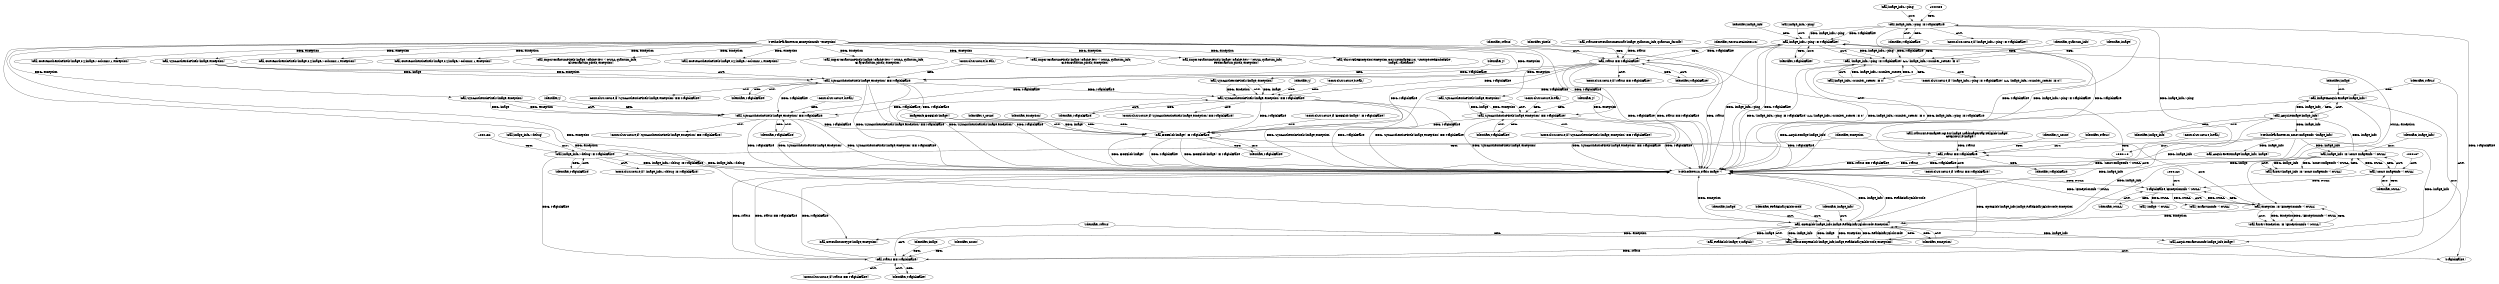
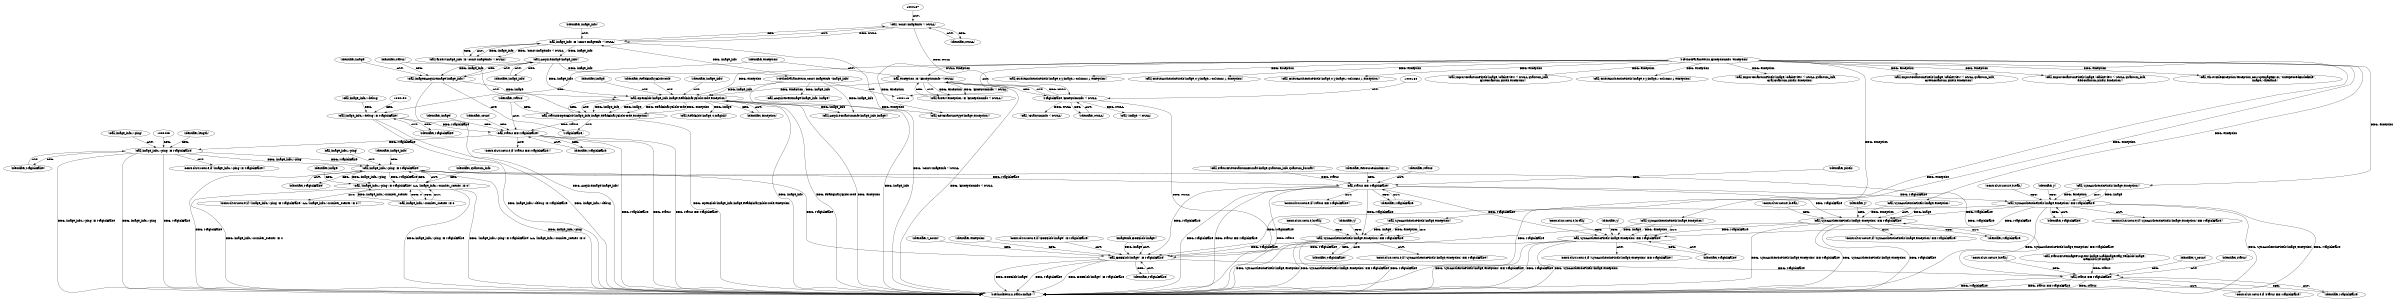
node "(Identifier,length)": added
edge "(Call,image_info->debug)" -> "(Call,image_info->debug != MagickFalse)": label "AST: " -> "DDG: "
node "(ControlStructure,if ( image_info->debug != MagickFalse))": removed
edge "(MethodReturn,static Image *)" -> "(MagickFalse,(ExceptionInfo *) NULL)": reversed
